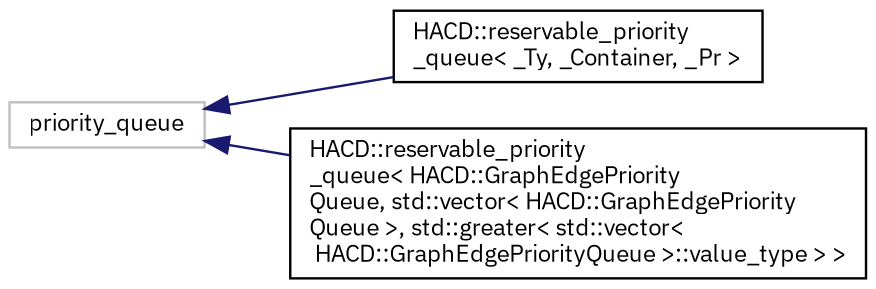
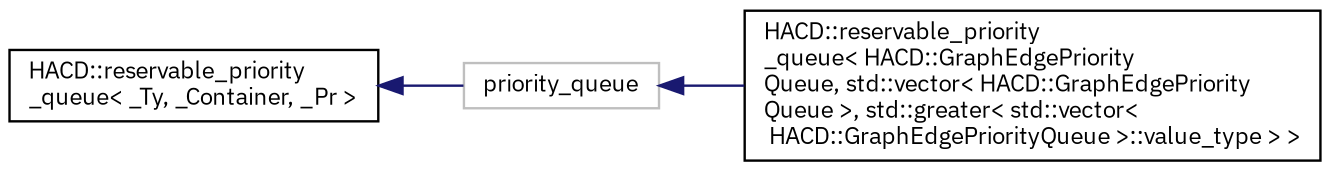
edge "HACD::reservable_priority _queue< _Ty, _Container, _Pr >" -> "priority_queue": reversed
